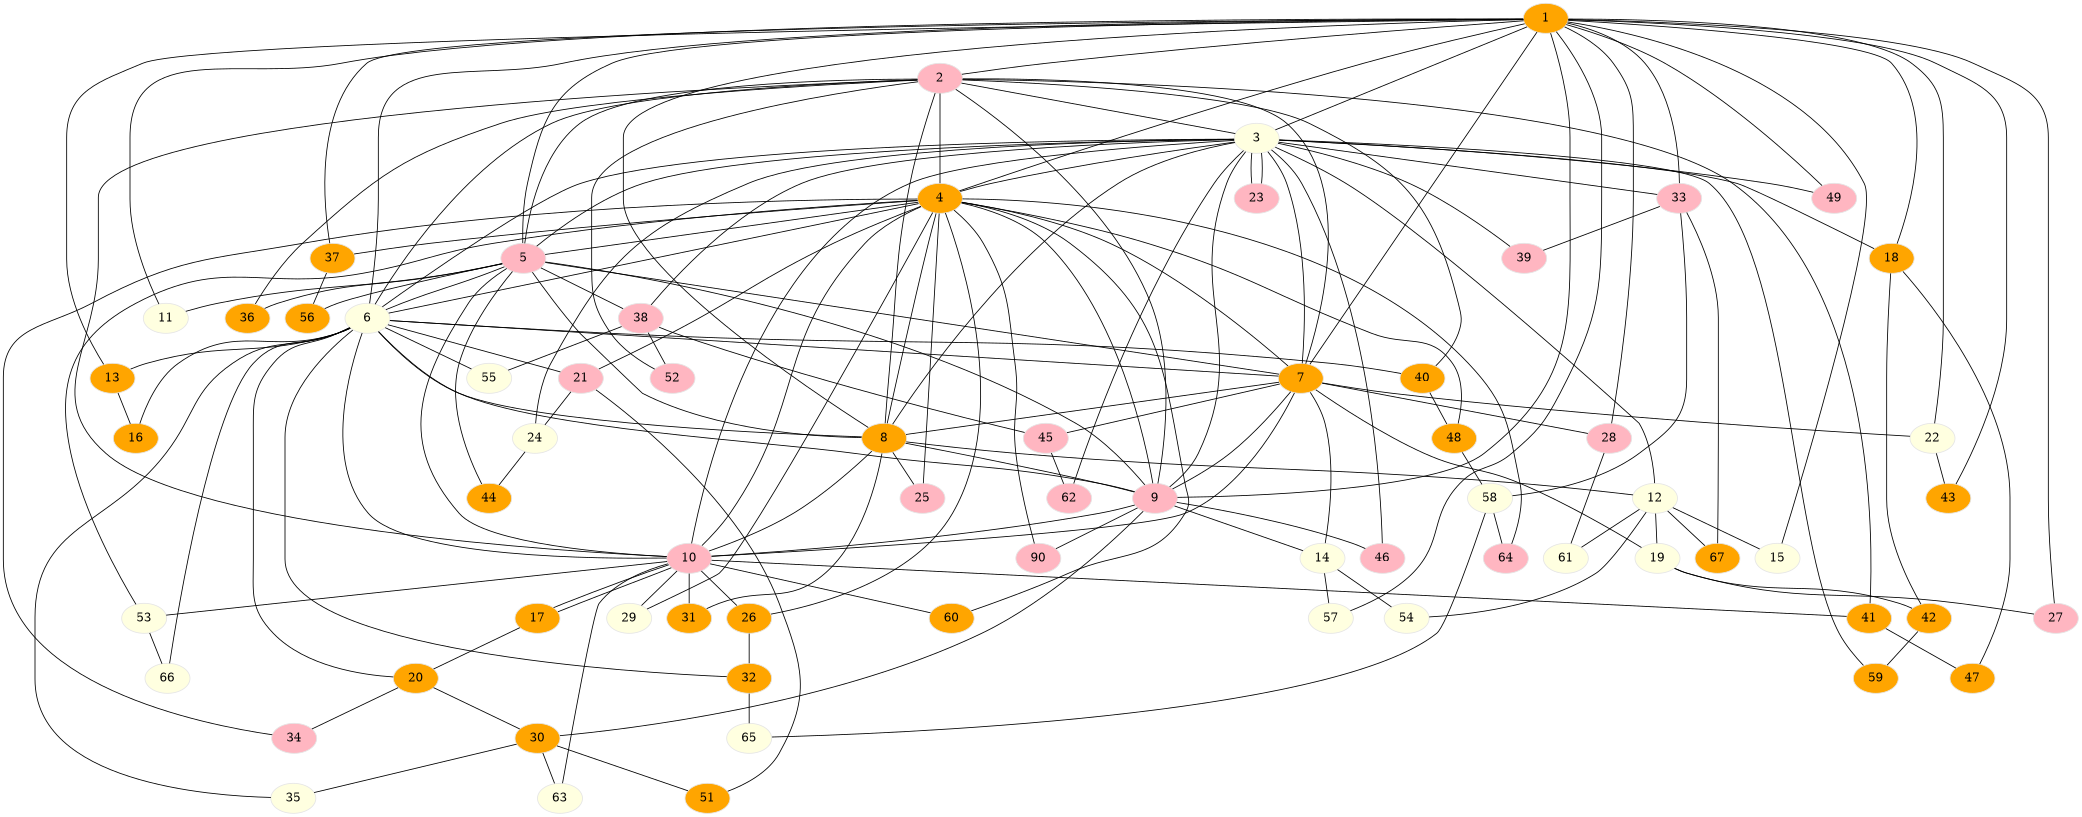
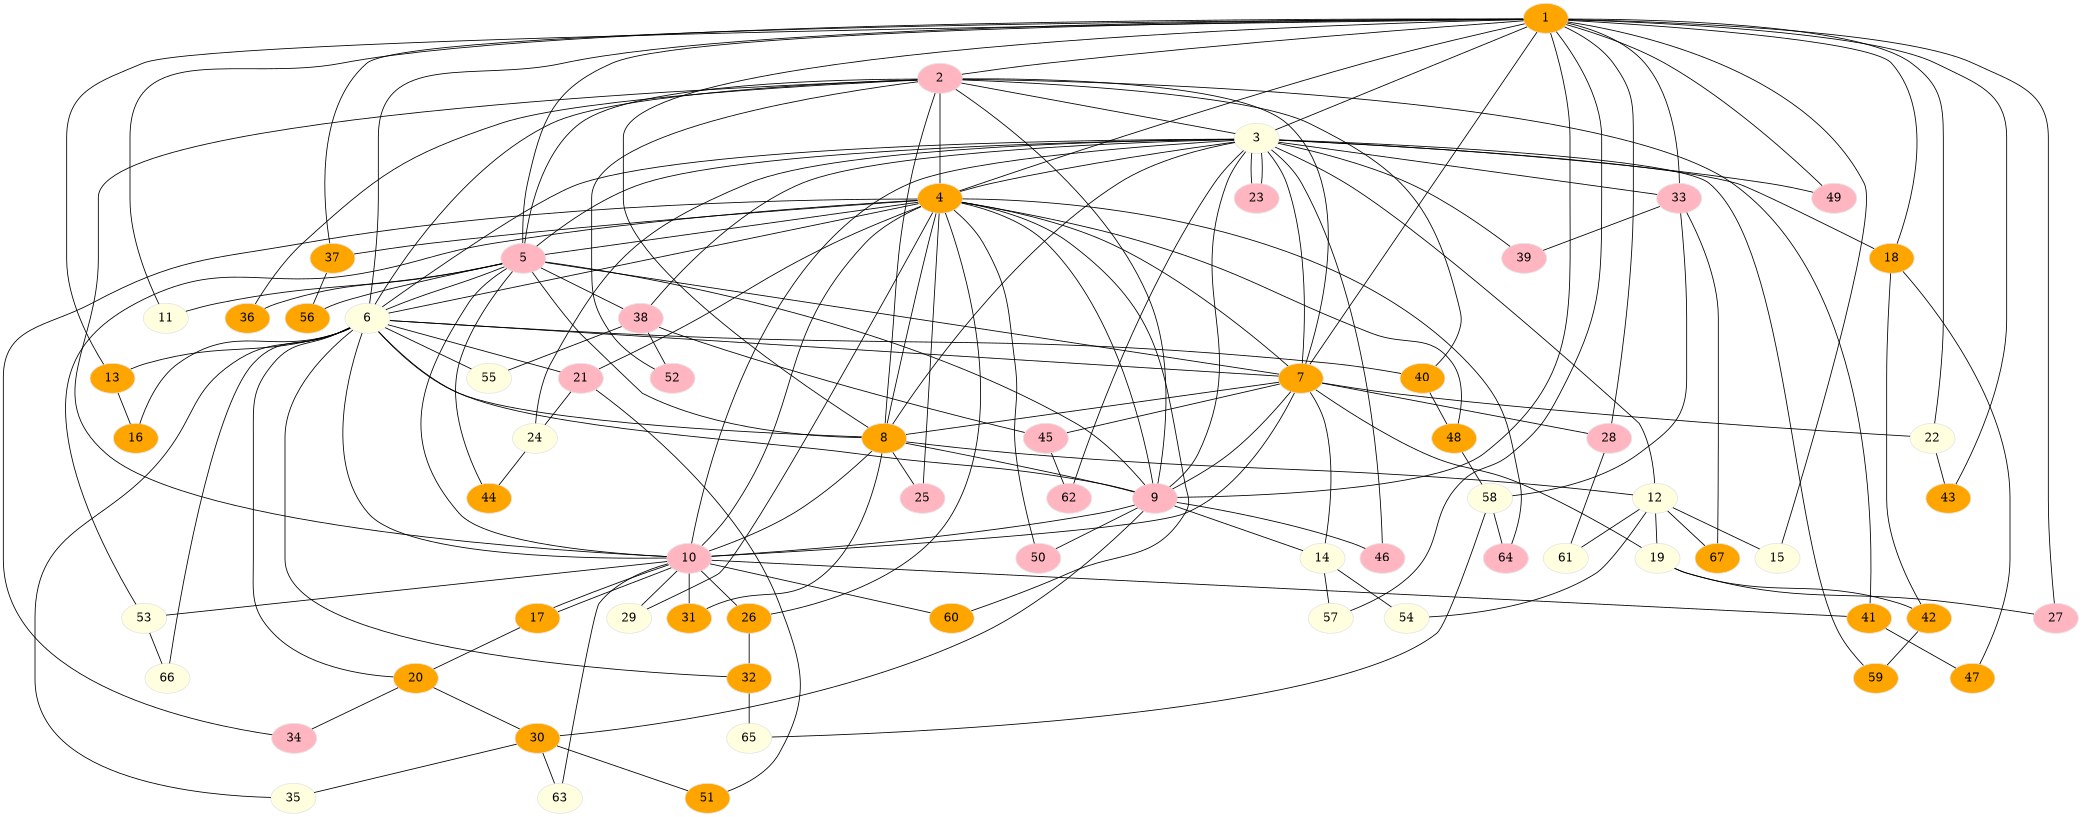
node "90": label "90" -> "50"
